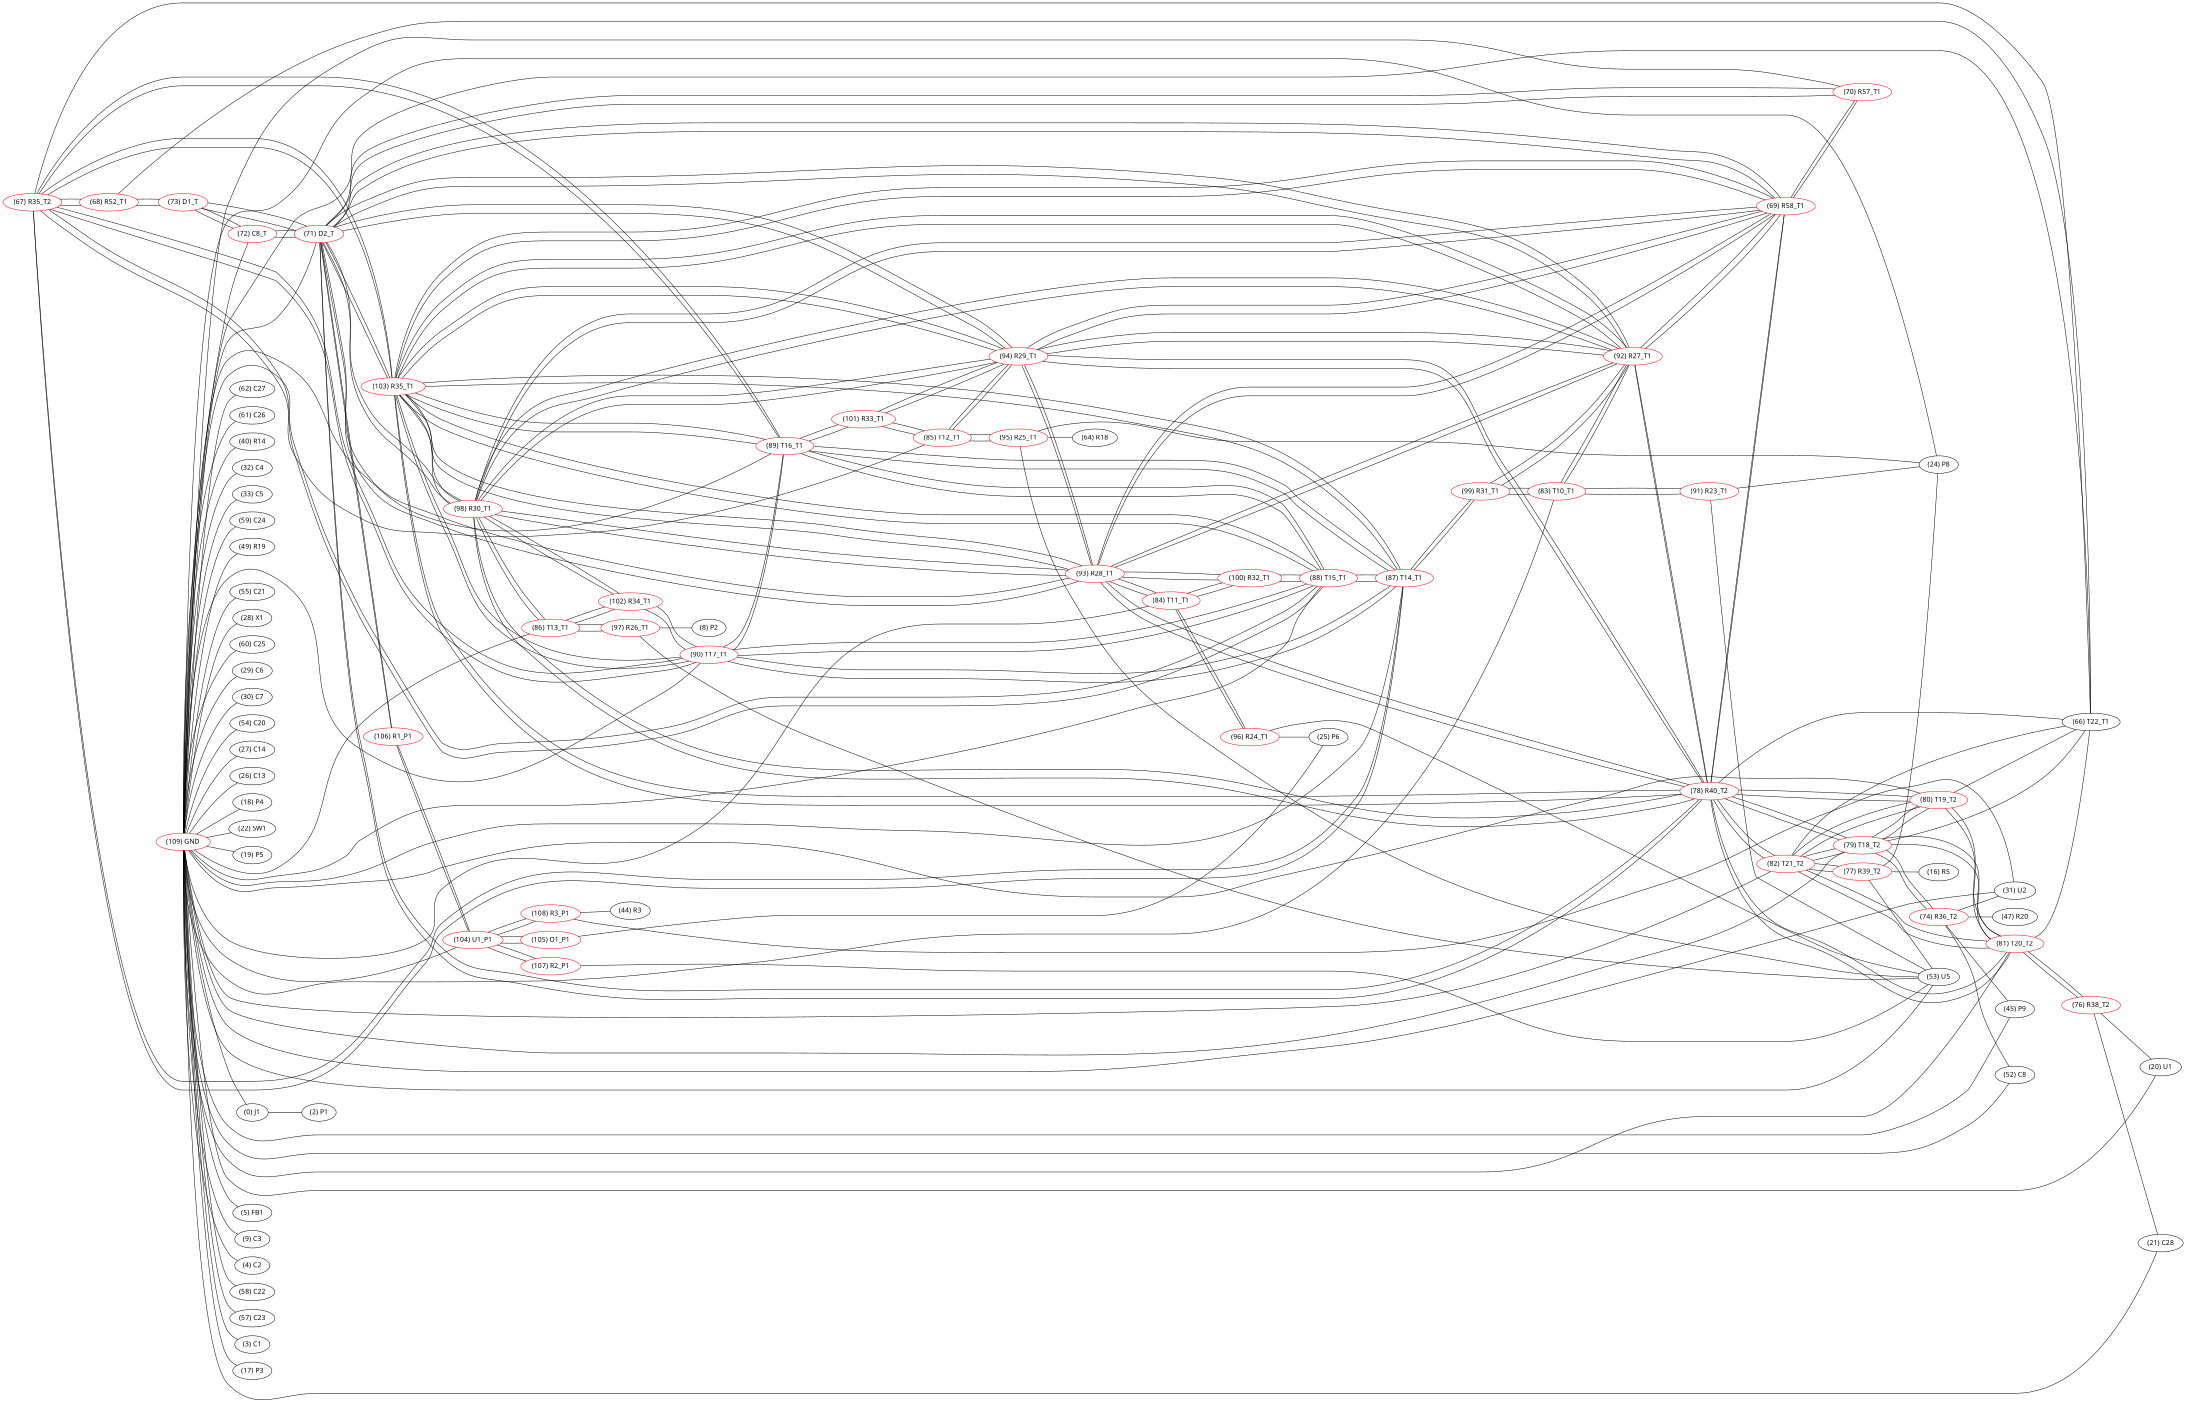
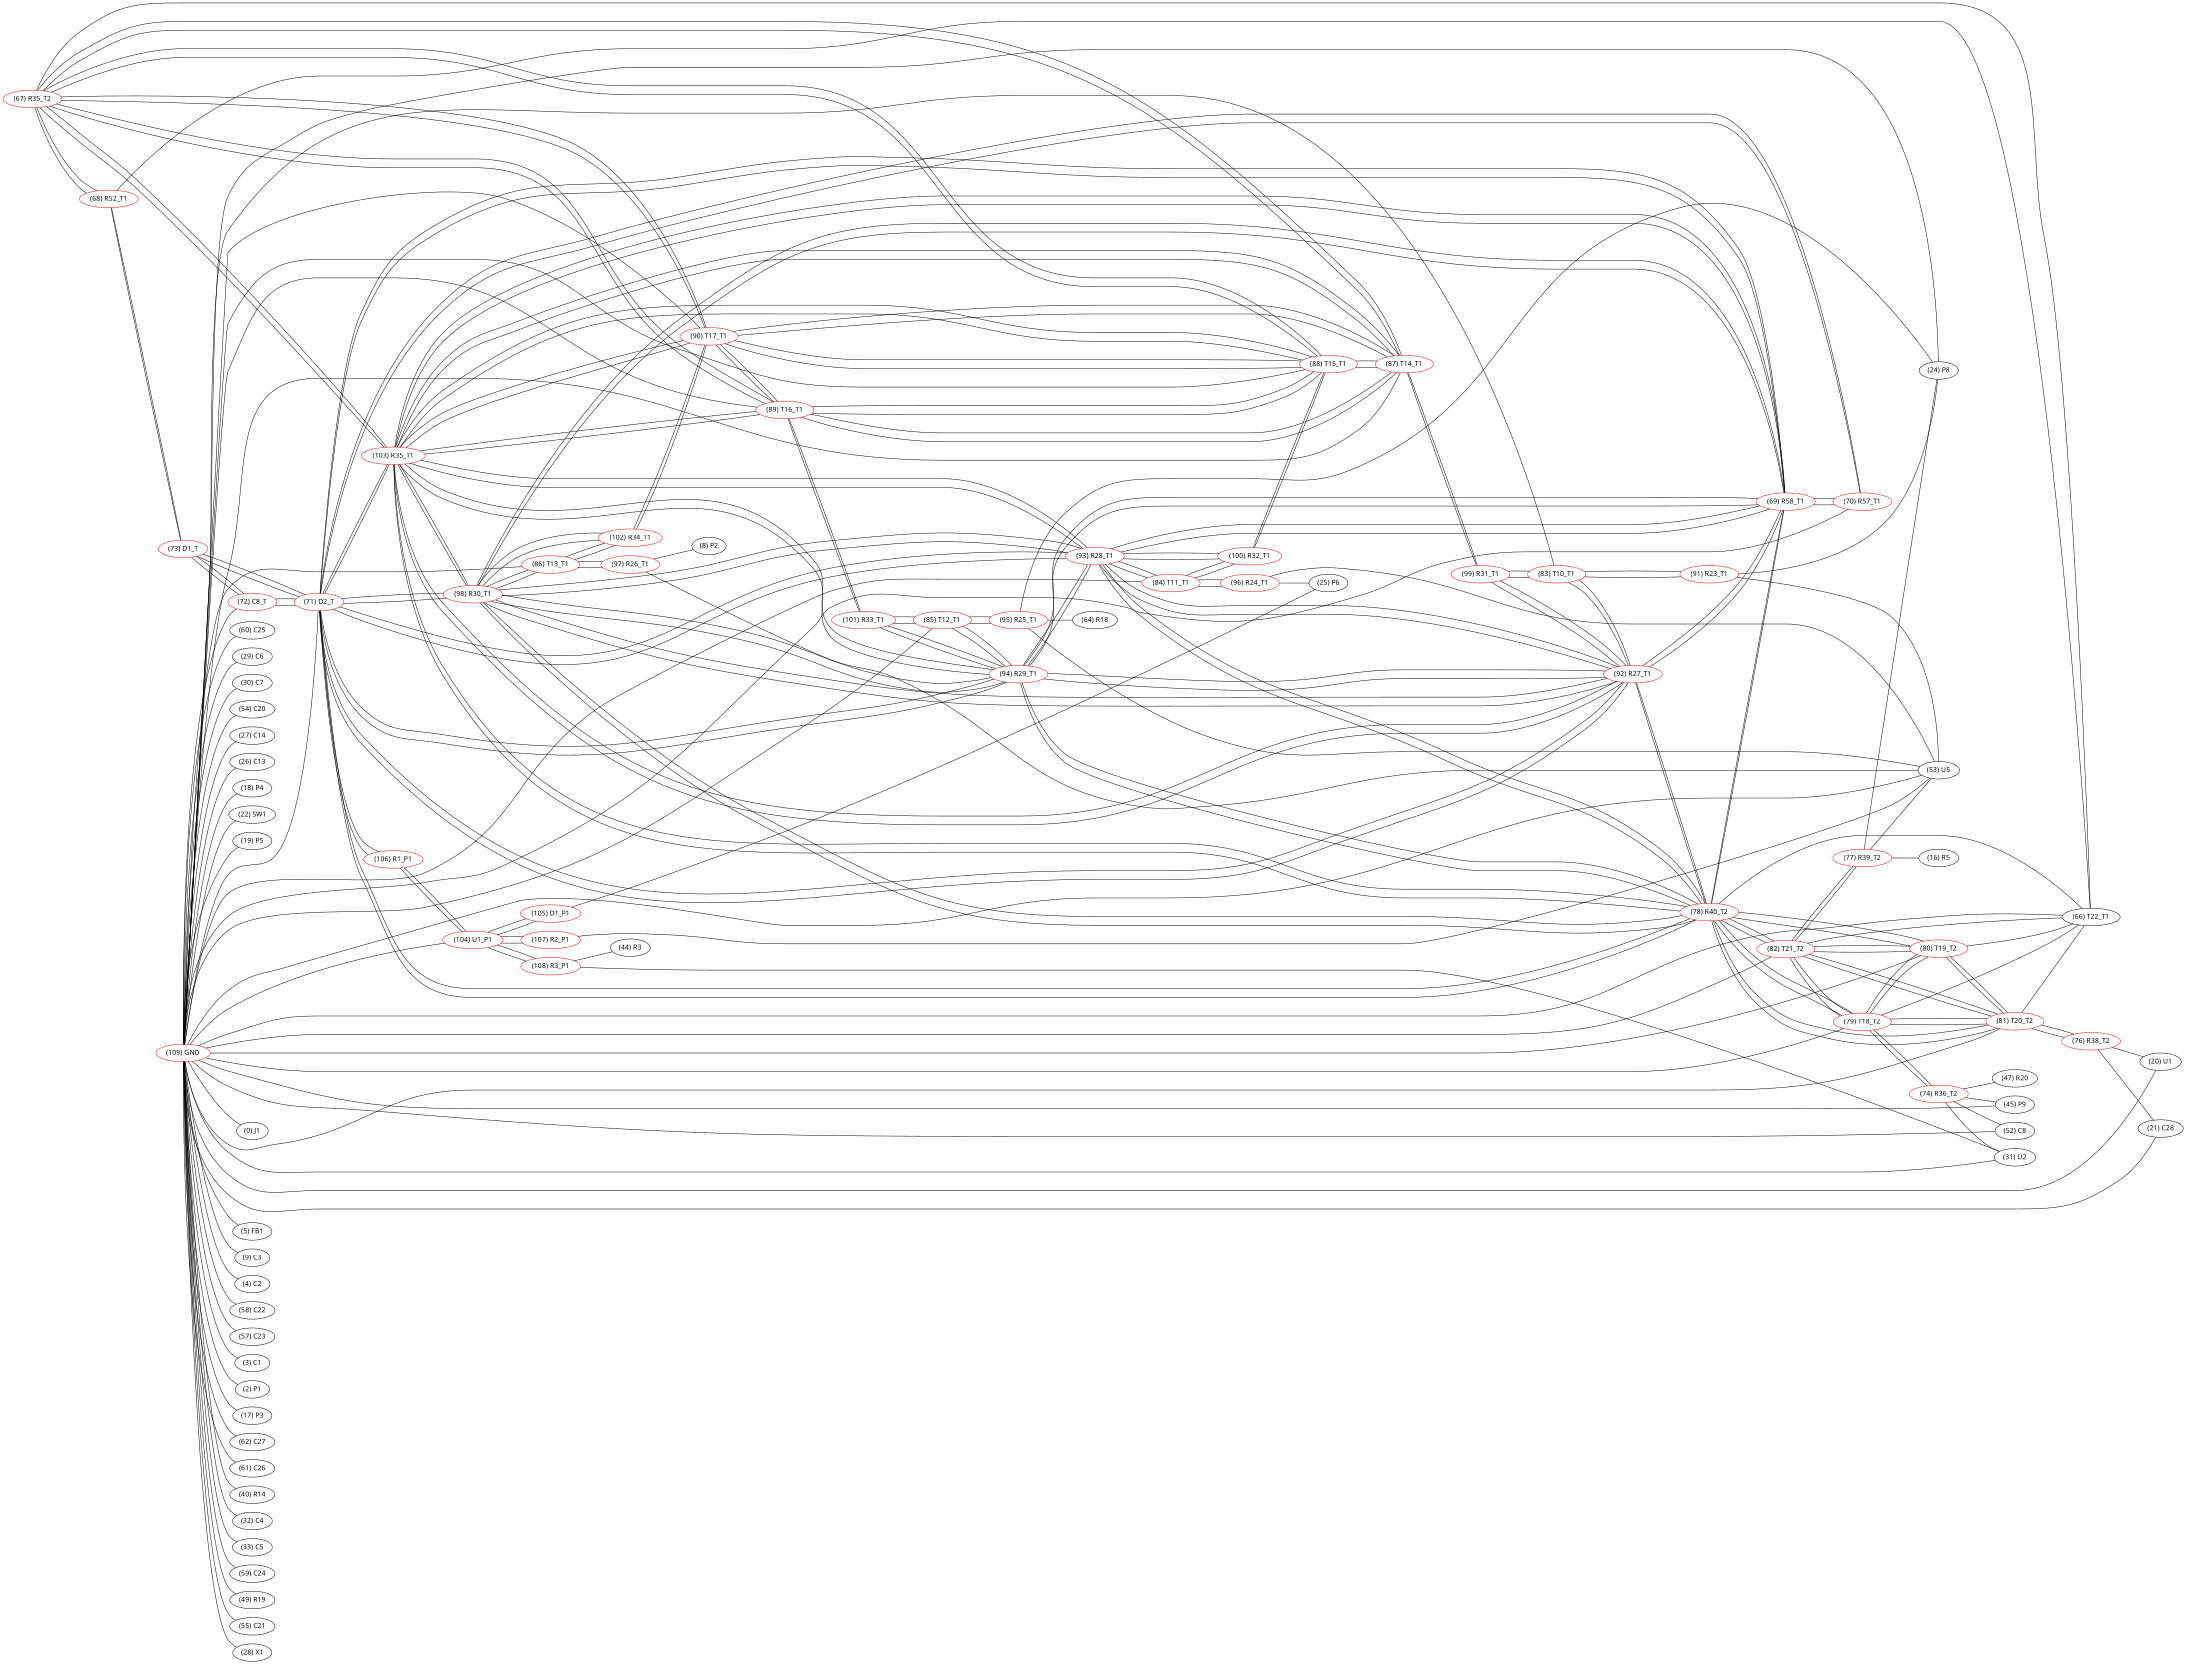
edge "(0) J1" -- "(2) P1": now "(109) GND" -- "(2) P1"
